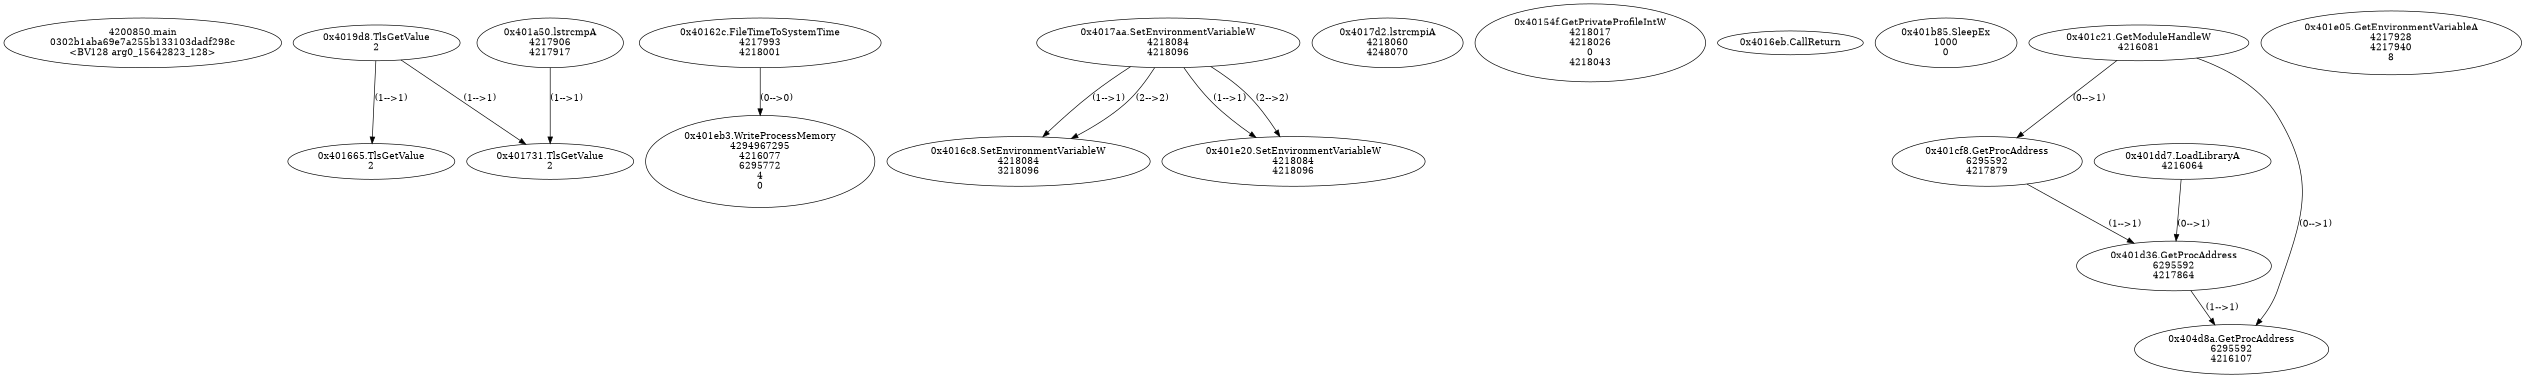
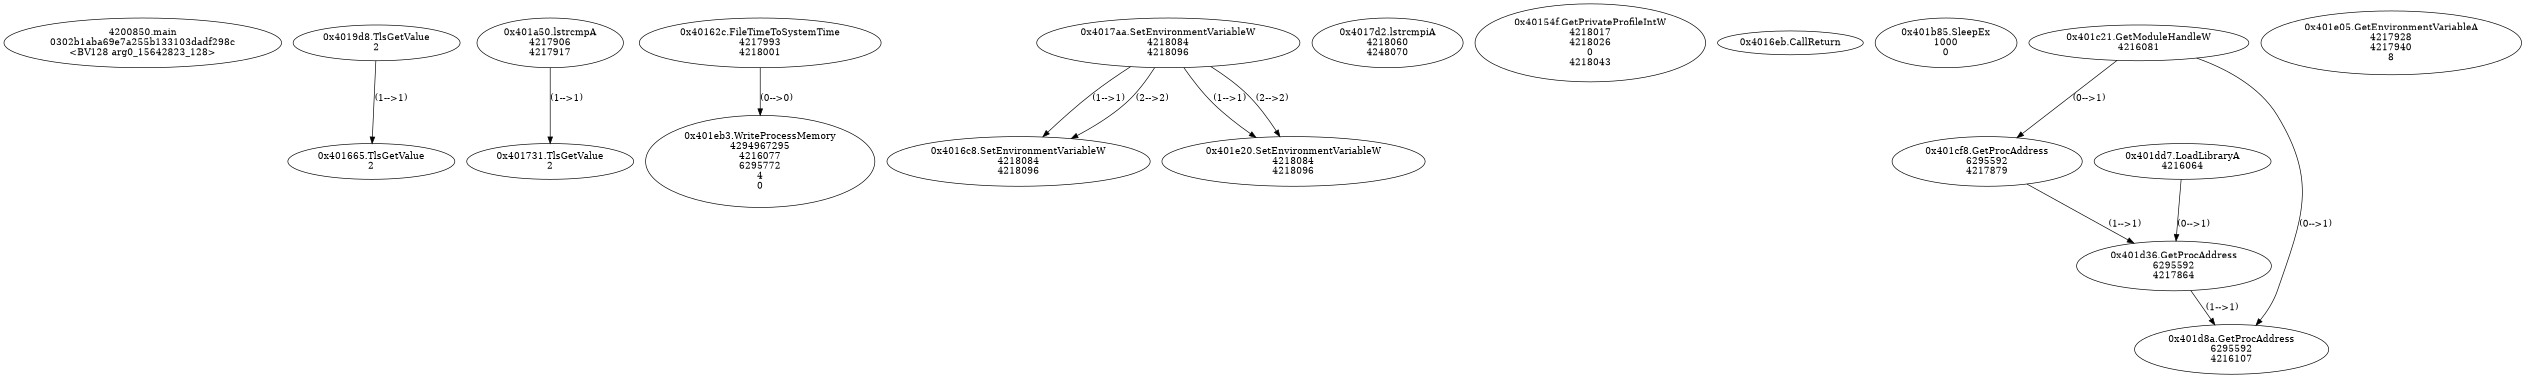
edge "0x4019d8.TlsGetValue 2" -> "0x401731.TlsGetValue 2": removed, label "(1-->1)"
node "0x4016c8.SetEnvironmentVariableW 4218084 3218096": label "0x4016c8.SetEnvironmentVariableW 4218084 3218096" -> "0x4016c8.SetEnvironmentVariableW 4218084 4218096"
node "0x404d8a.GetProcAddress 6295592 4216107": label "0x404d8a.GetProcAddress 6295592 4216107" -> "0x401d8a.GetProcAddress 6295592 4216107"
